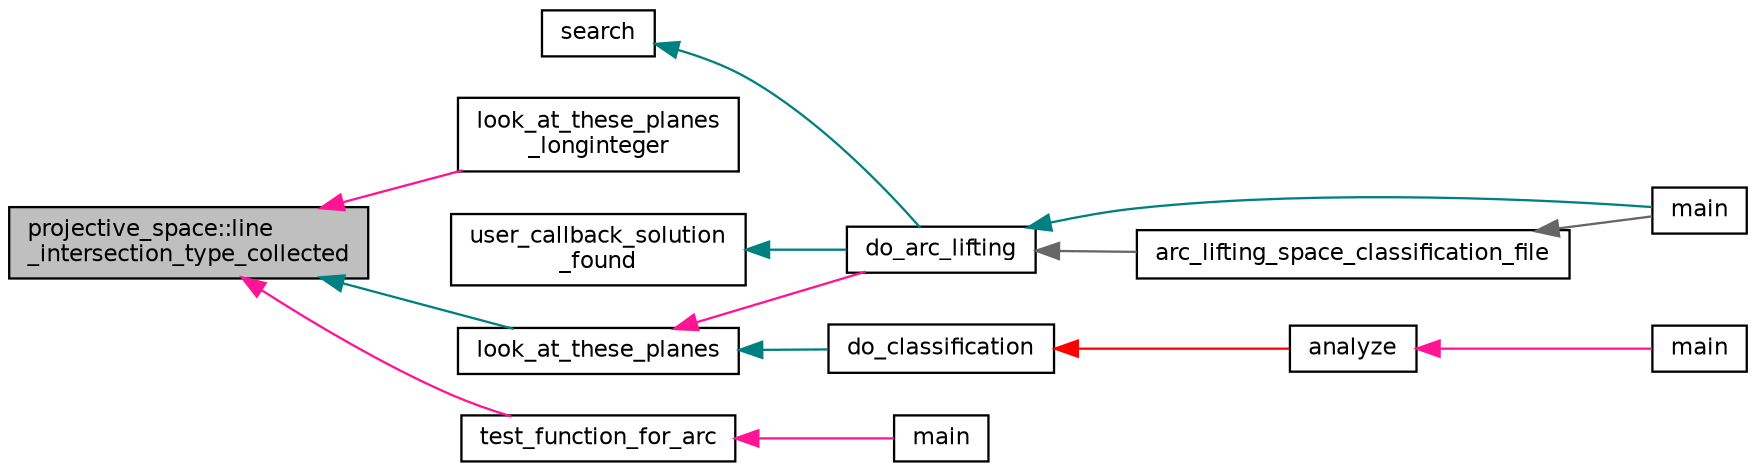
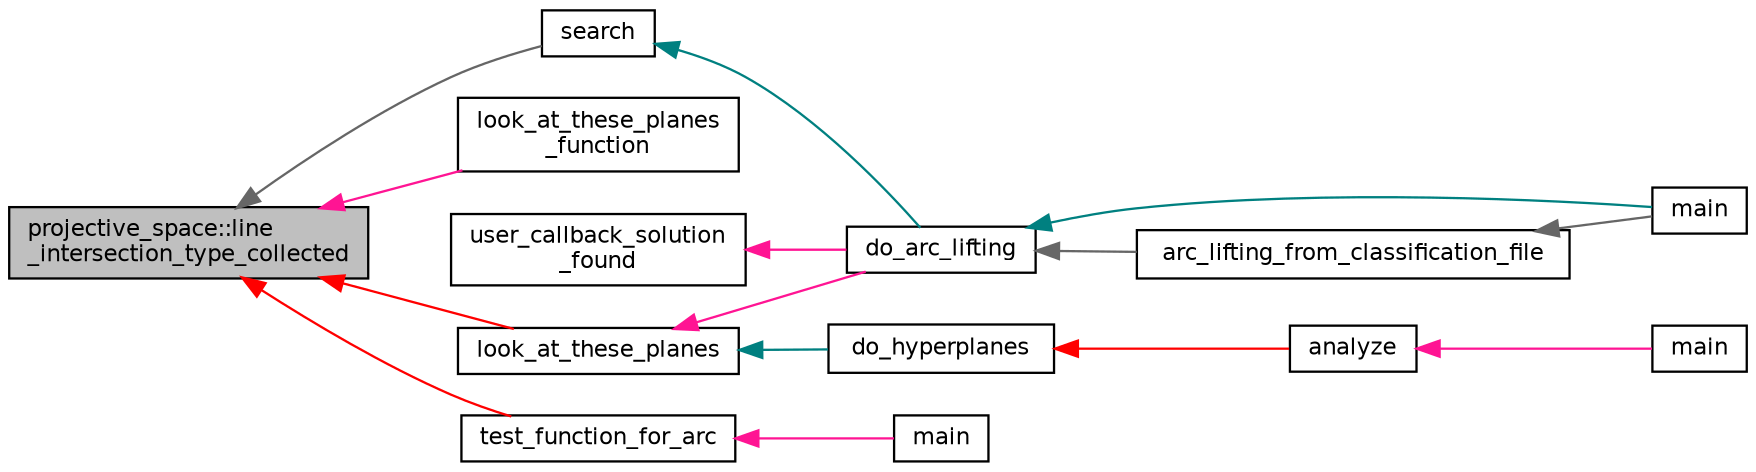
edge "search" -> "projective_space::line _intersection_type_collected": added
node "look_at_these_planes _longinteger": label "look_at_these_planes _longinteger" -> "look_at_these_planes _function"
edge "do_arc_lifting" -> "user_callback_solution _found": color teal -> deeppink
node "arc_lifting_space_classification_file": label "arc_lifting_space_classification_file" -> "arc_lifting_from_classification_file"
edge "look_at_these_planes" -> "projective_space::line _intersection_type_collected": color teal -> red
node "do_classification": label "do_classification" -> "do_hyperplanes"
edge "test_function_for_arc" -> "projective_space::line _intersection_type_collected": color deeppink -> red
